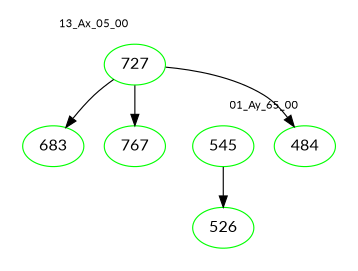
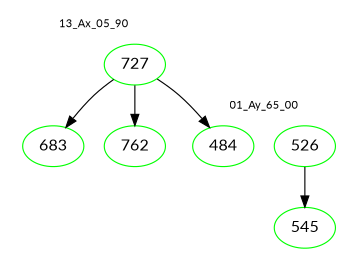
cluster "13_Ax_05_00": label "13_Ax_05_00" -> "13_Ax_05_90"
node "767": label "767" -> "762"
edge "545" -> "526": reversed
